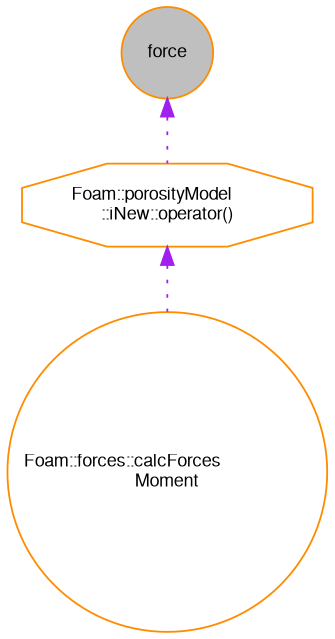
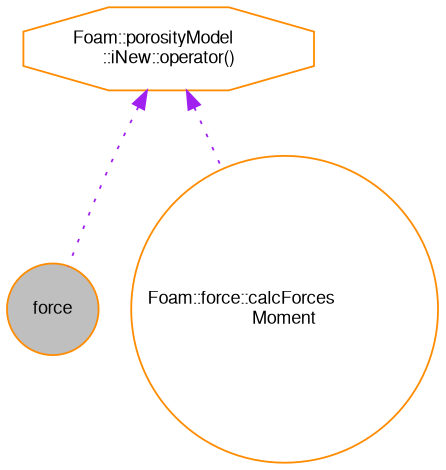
edge "Foam::porosityModel ::iNew::operator()" -> "force": reversed
node "Foam::forces::calcForces Moment": label "Foam::forces::calcForces Moment" -> "Foam::force::calcForces Moment"
